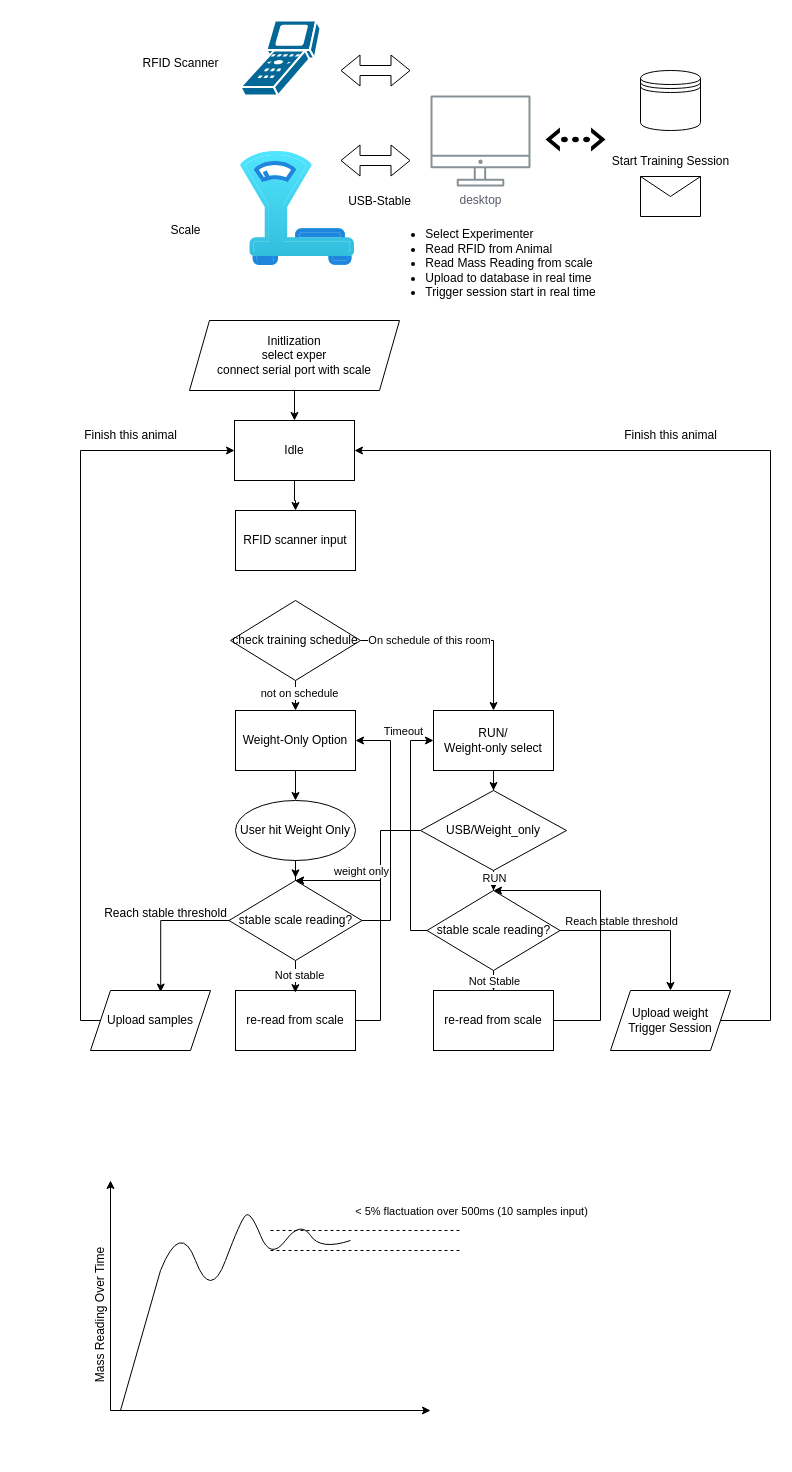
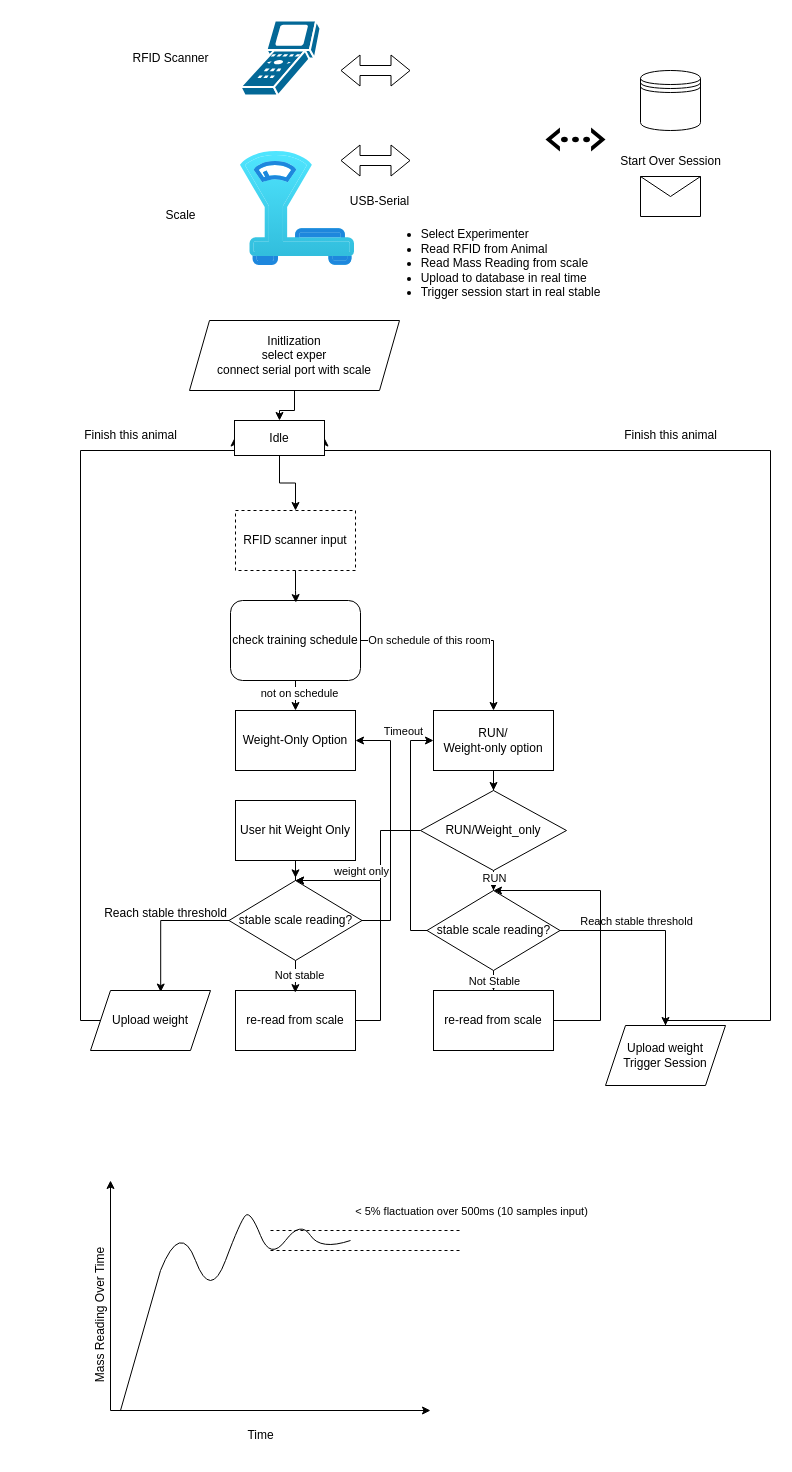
node "RFID Scanner": moved (181, 64) -> (171, 59)
node "desktop": removed
node "Start Training Session": label "Start Training Session" -> "Start Over Session"
node "USB-Stable": label "USB-Stable" -> "USB-Serial"
node "Scale": moved (186, 231) -> (181, 216)
node "Select Experimenter Read RFID from Animal Read Mass Reading from scale Upload to database in real time Trigger session start in real time": label "Select Experimenter Read RFID from Animal Read Mass Reading from scale Upload to database in real time Trigger session start in real time" -> "Select Experimenter Read RFID from Animal Read Mass Reading from scale Upload to database in real time Trigger session start in real stable"
node "Idle": size 120x60 -> 90x35
node "RFID scanner input": style solid -> dashed
edge "RFID scanner input" -> "check training schedule": added
node "check training schedule": shape diamond -> rounded rectangle
node "RUN/ Weight-only select": label "RUN/ Weight-only select" -> "RUN/ Weight-only option"
edge "Weight-Only Option" -> "User hit Weight Only": removed
node "User hit Weight Only": shape ellipse -> rectangle
node "USB/Weight_only": label "USB/Weight_only" -> "RUN/Weight_only"
node "Upload samples": label "Upload samples" -> "Upload weight"
node "Upload weight Trigger Session": moved (671, 1021) -> (666, 1056)
node "Time": added
